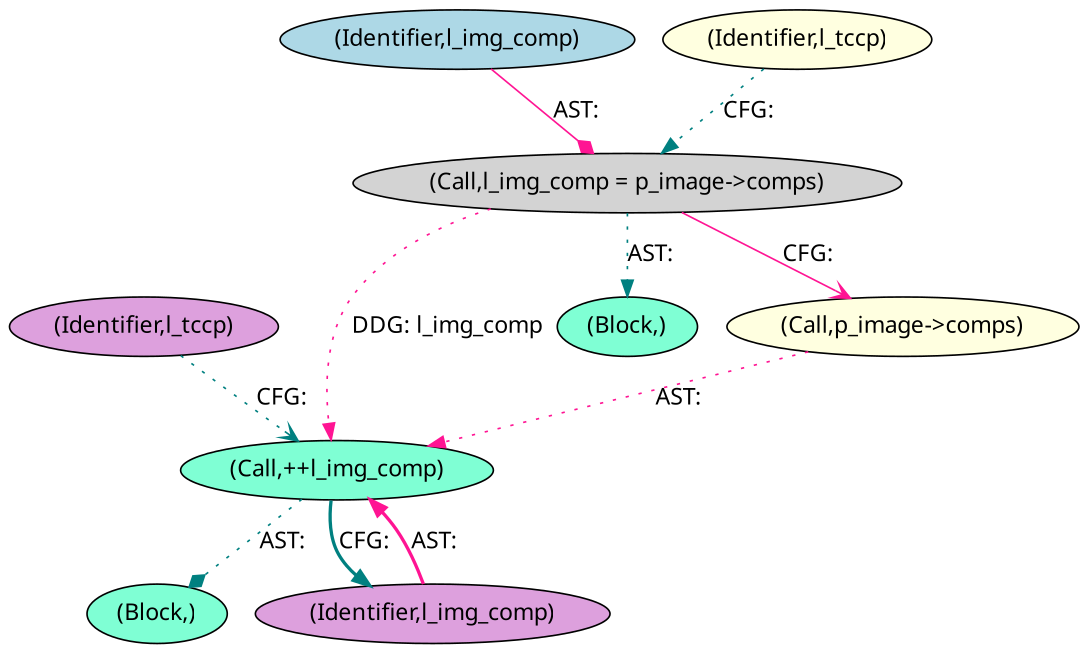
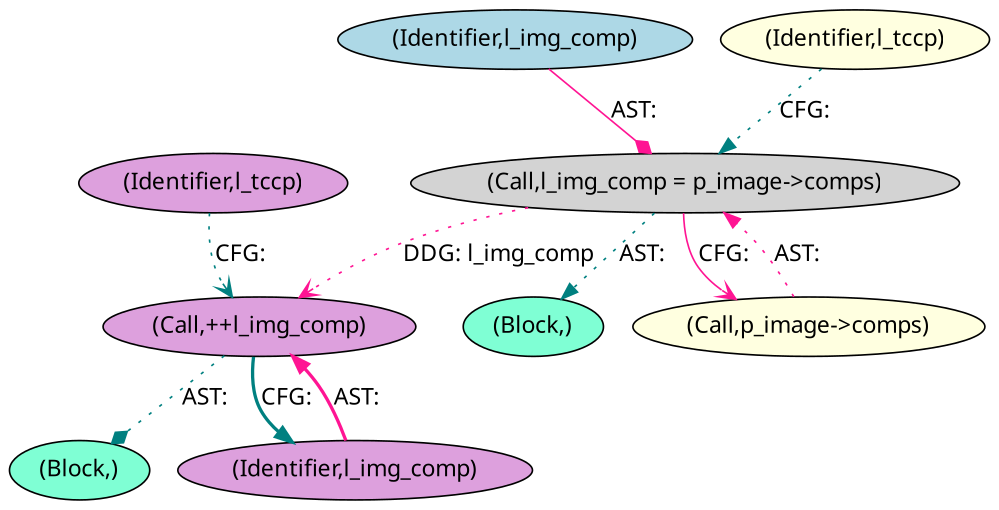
edge "(Call,l_img_comp = p_image->comps)" -> "(Call,++l_img_comp)": arrowhead normal -> vee
edge "(Call,p_image->comps)" -> "(Call,++l_img_comp)": now "(Call,p_image->comps)" -> "(Call,l_img_comp = p_image->comps)"
node "(Call,++l_img_comp)": fillcolor aquamarine -> plum
